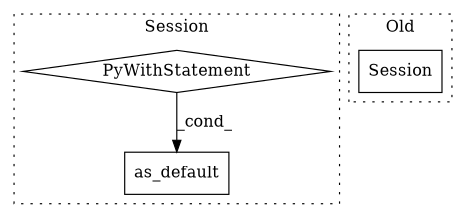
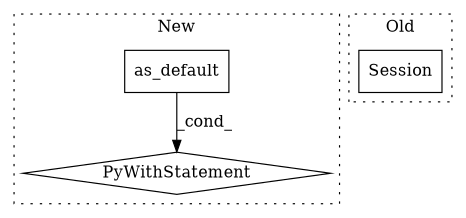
cluster "Session": label "Session" -> "New"
edge "PyWithStatement" -> "as_default": reversed
